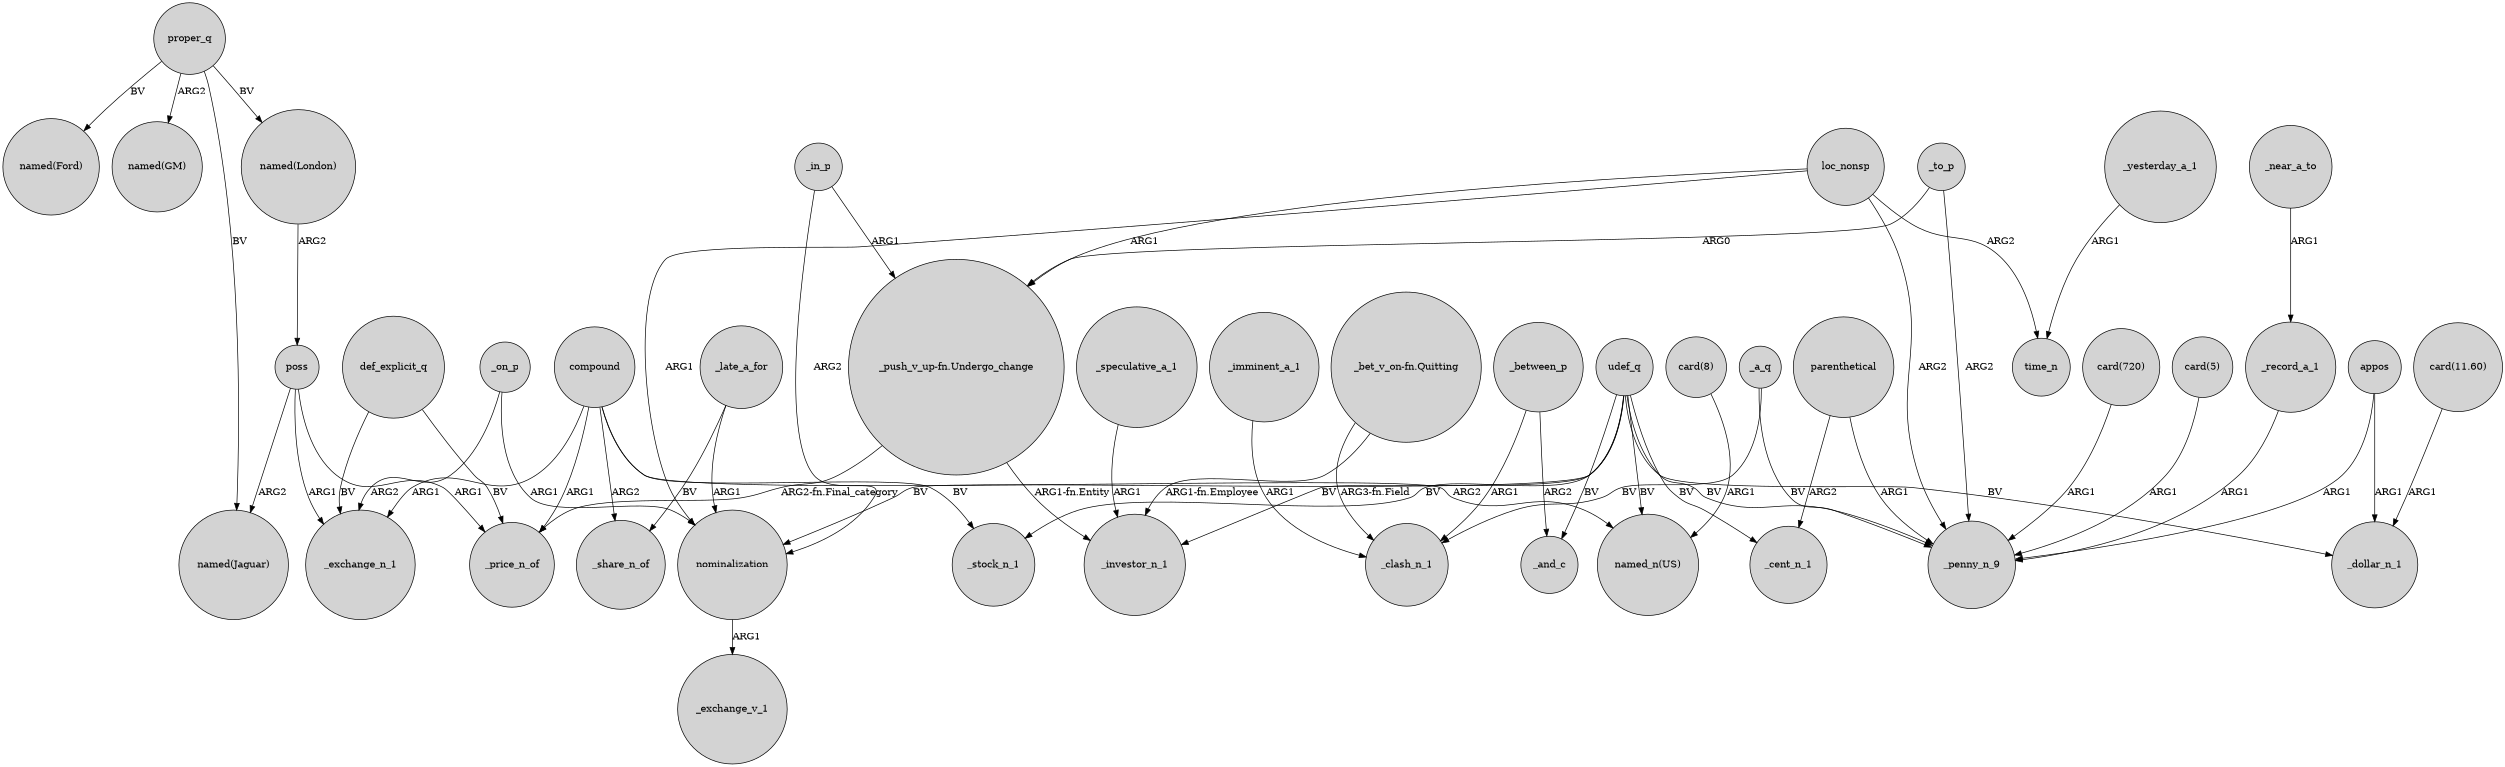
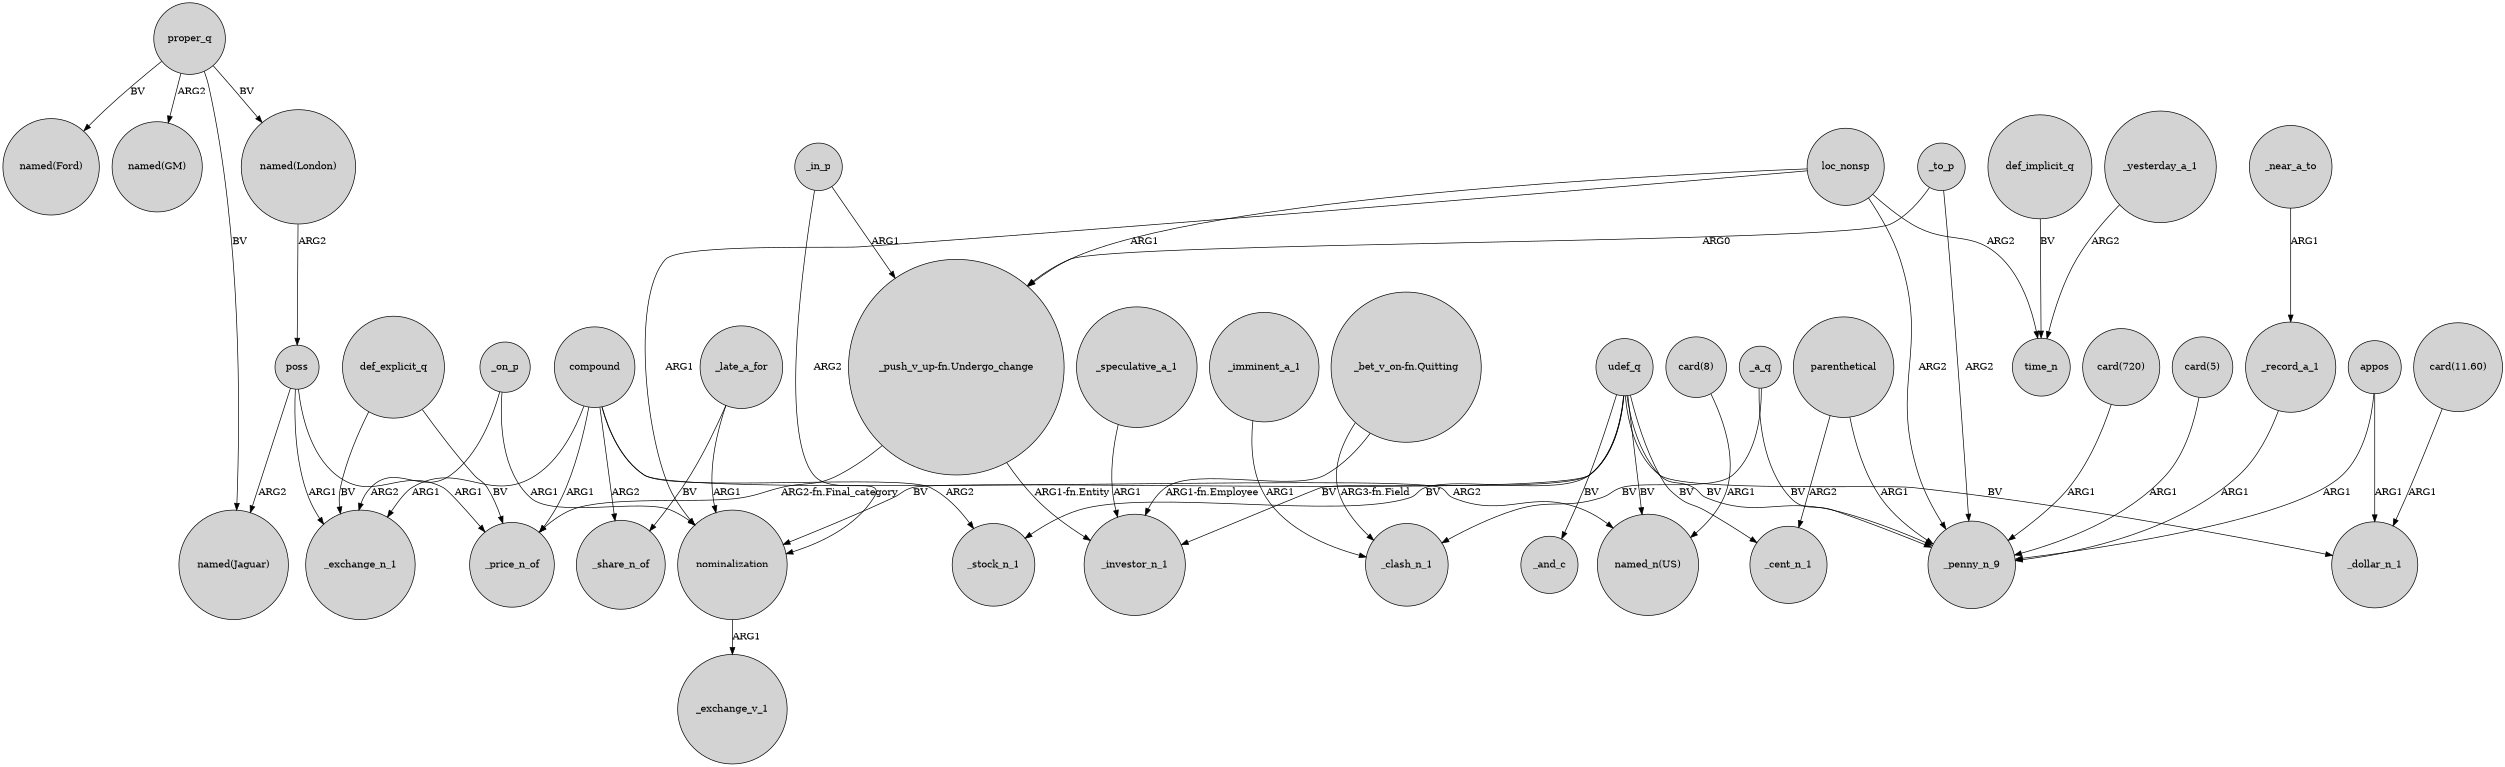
node "def_implicit_q": added
edge "_yesterday_a_1" -> "time_n": label "ARG1" -> "ARG2"
node "_between_p": removed
edge "compound" -> "_stock_n_1": label "BV" -> "ARG2"
